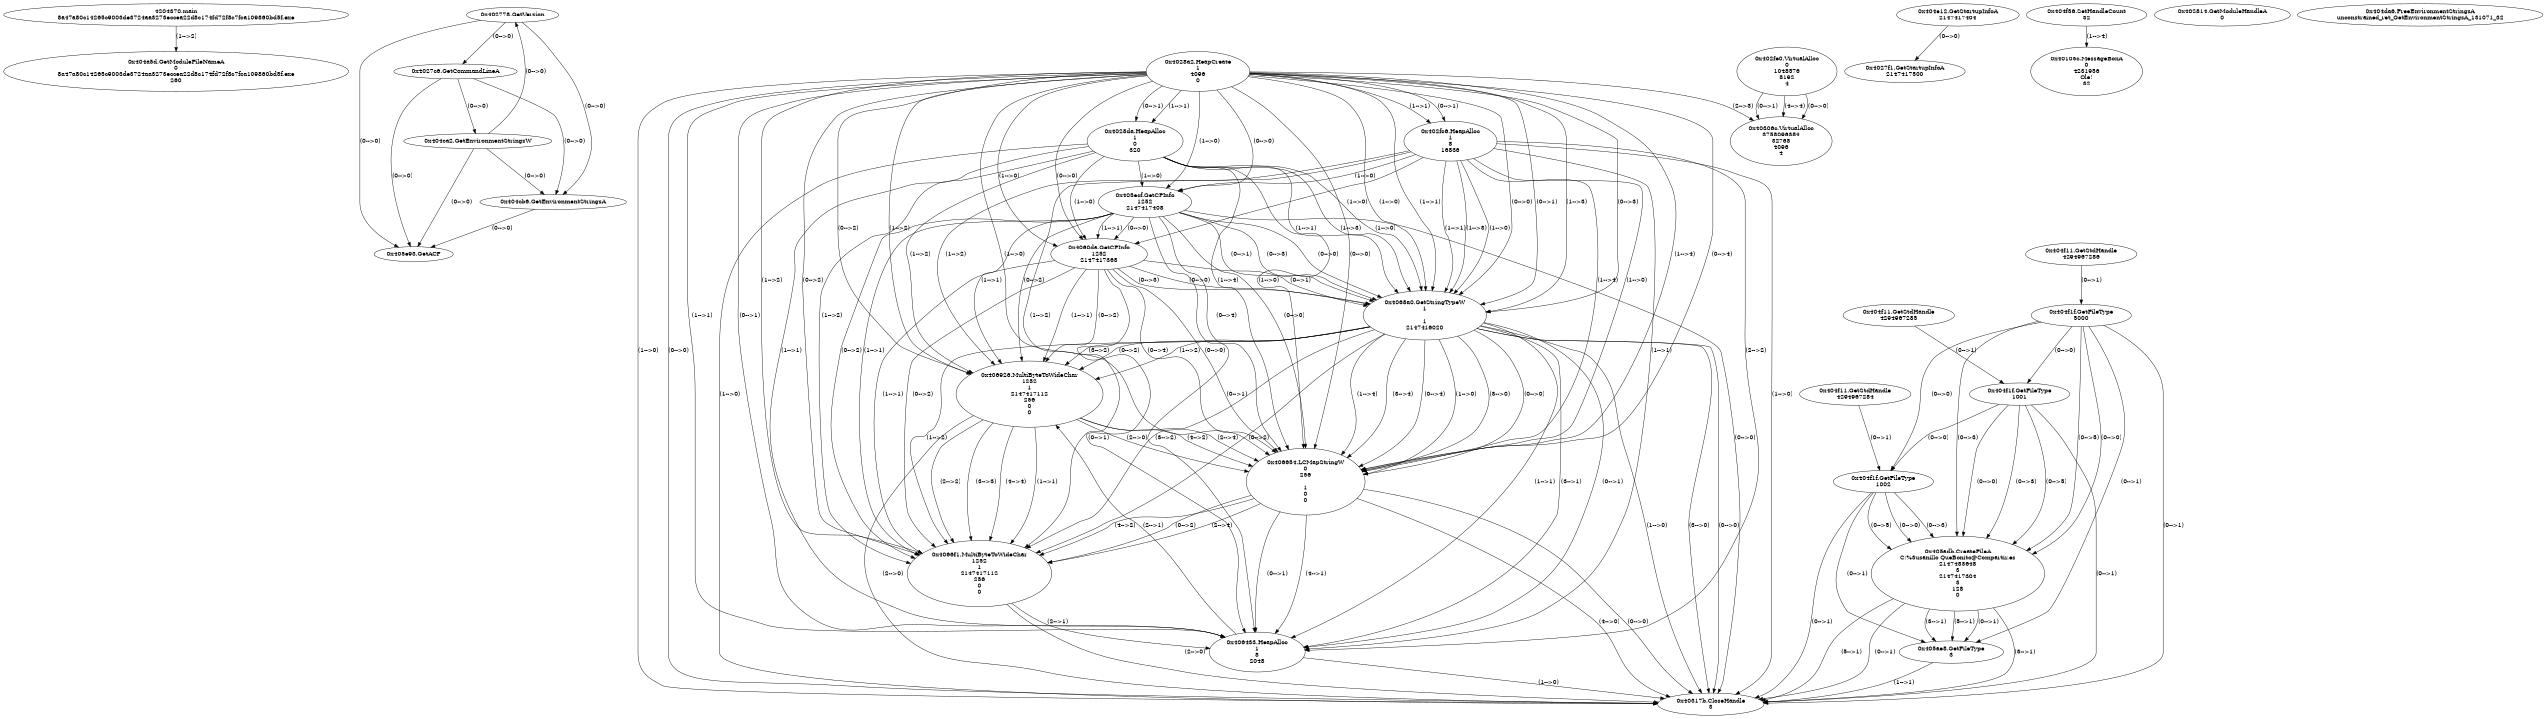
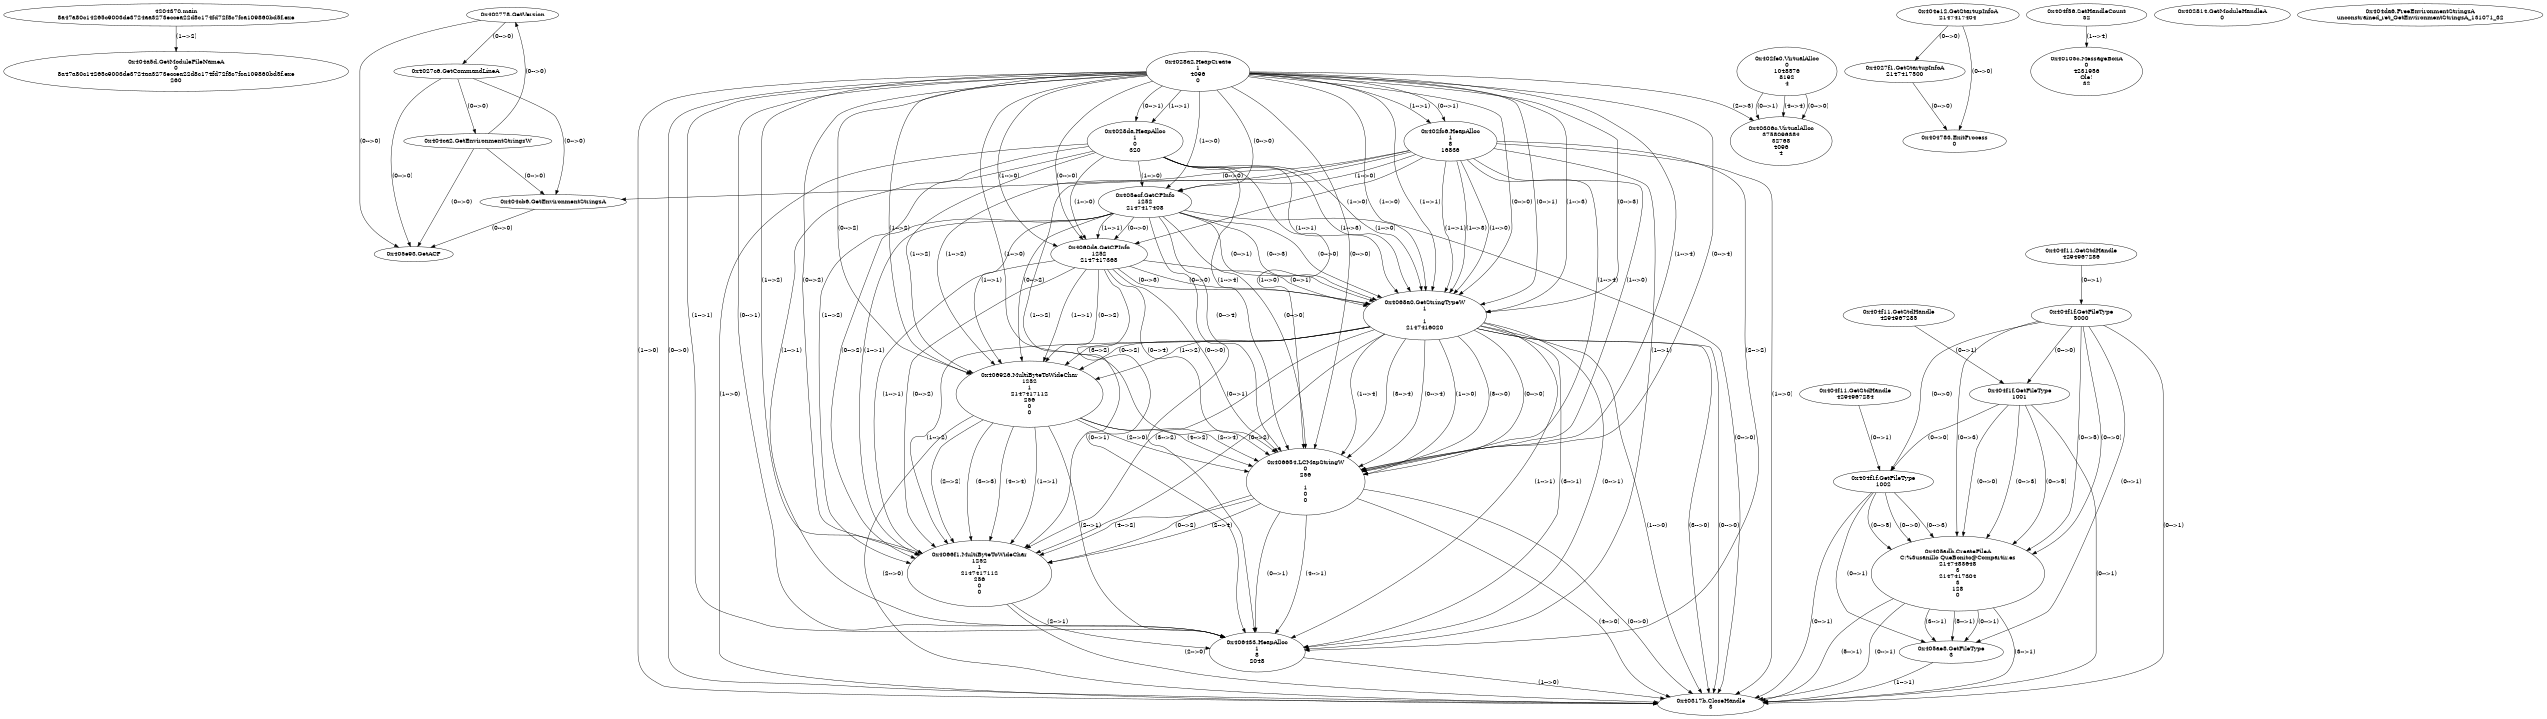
edge "0x402778.GetVersion" -> "0x404cb6.GetEnvironmentStringsA": now "0x402fc6.HeapAlloc 1 8 16836" -> "0x404cb6.GetEnvironmentStringsA"
node "0x404783.ExitProcess 0": added
edge "0x406433.HeapAlloc 1 8 2048" -> "0x406926.MultiByteToWideChar 1252 1 2147417112 256 0 0": reversed
